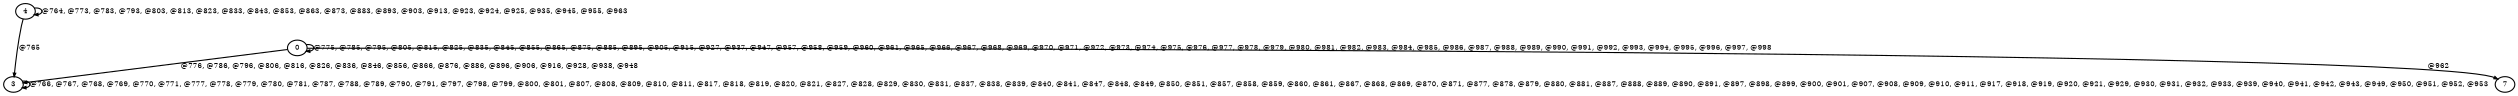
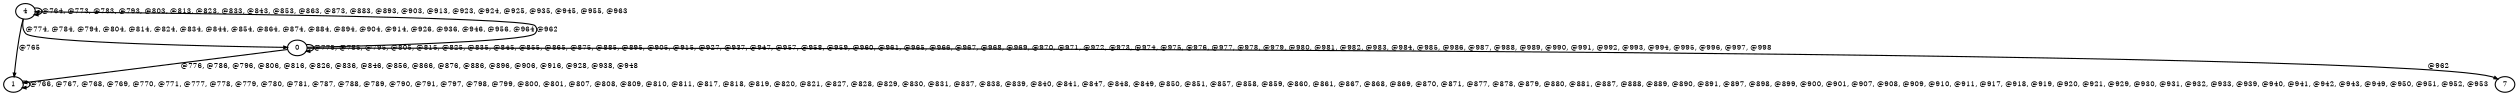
edge "0" -> "4": added, label "@962"
edge "4" -> "0": added, label "@774, @784, @794, @804, @814, @824, @834, @844, @854, @864, @874, @884, @894, @904, @914, @926, @936, @946, @956, @964"
node "3": label "3" -> "1"
